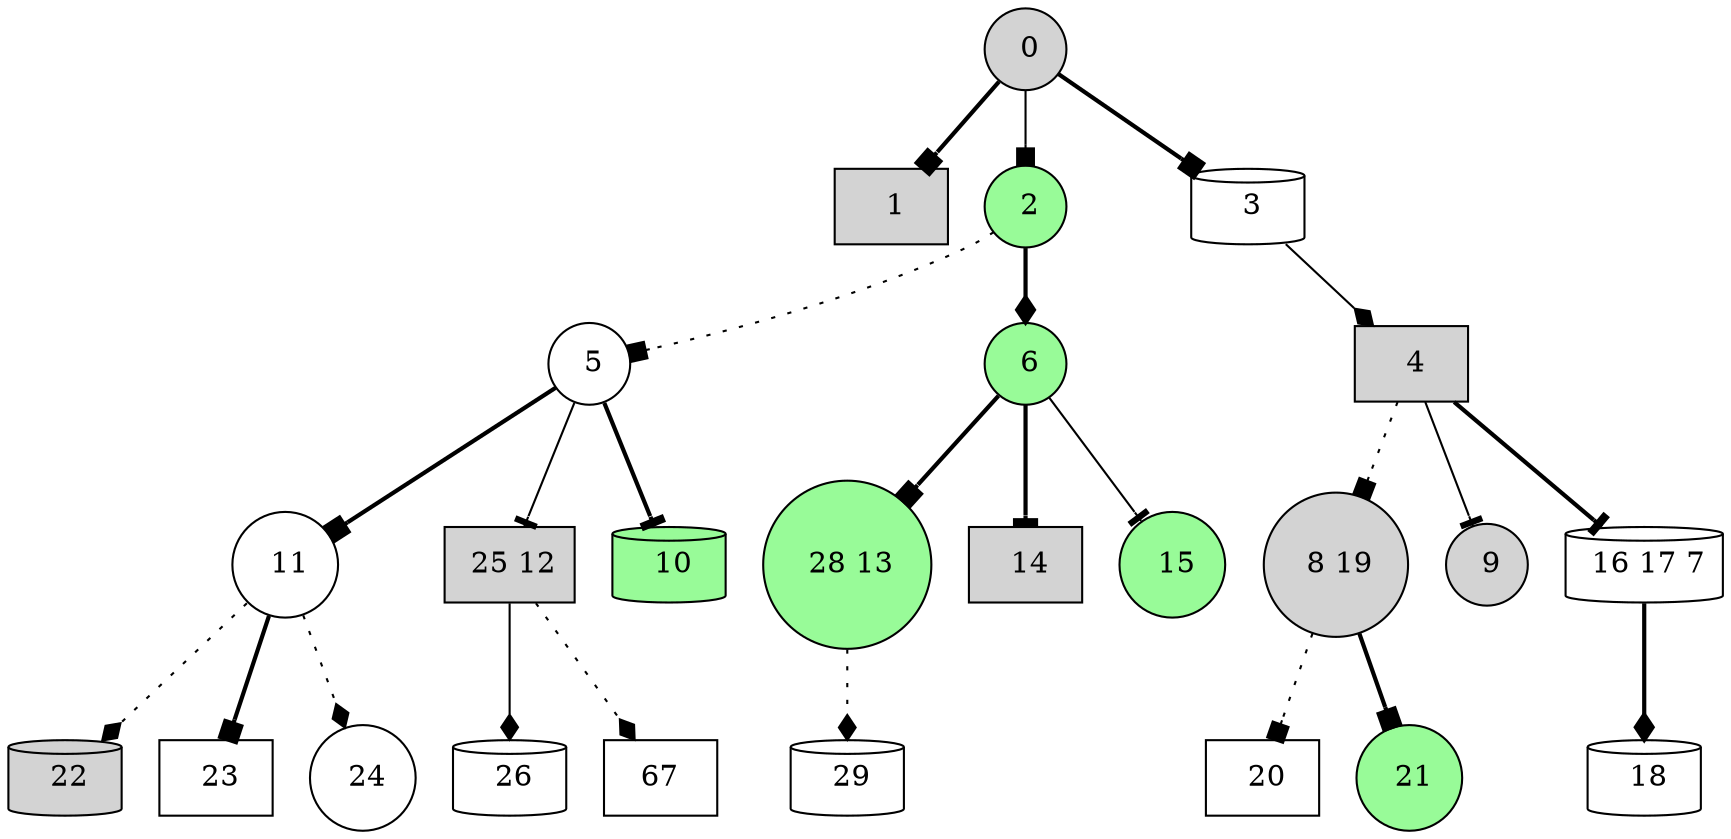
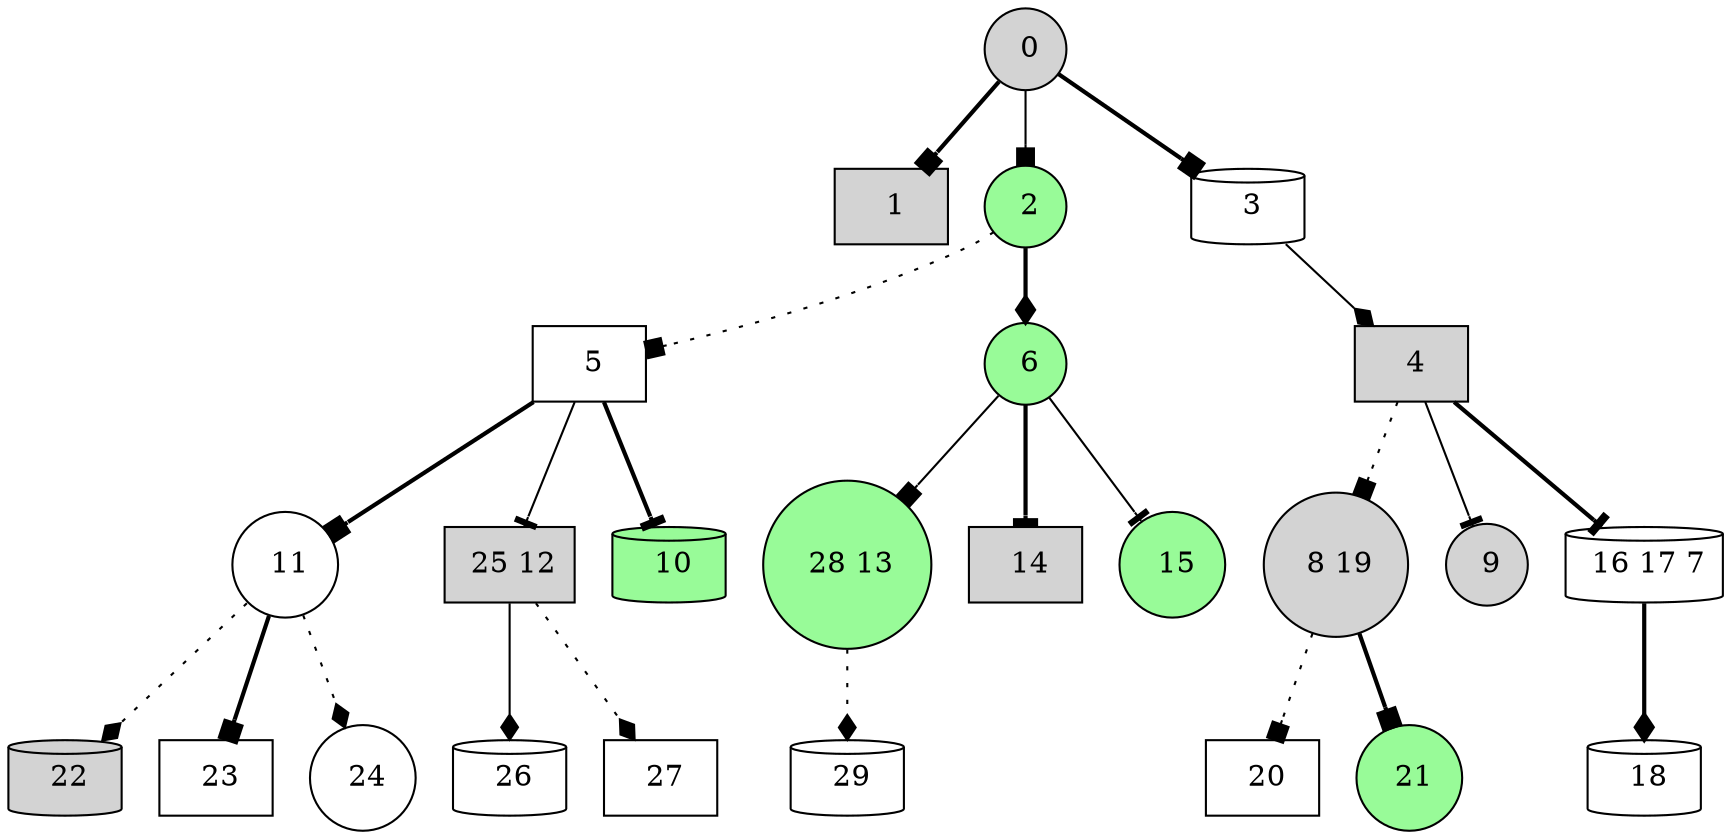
node "5": shape circle -> box
edge "6" -> "28 13": style bold -> solid
node "67": label "67" -> "27"
